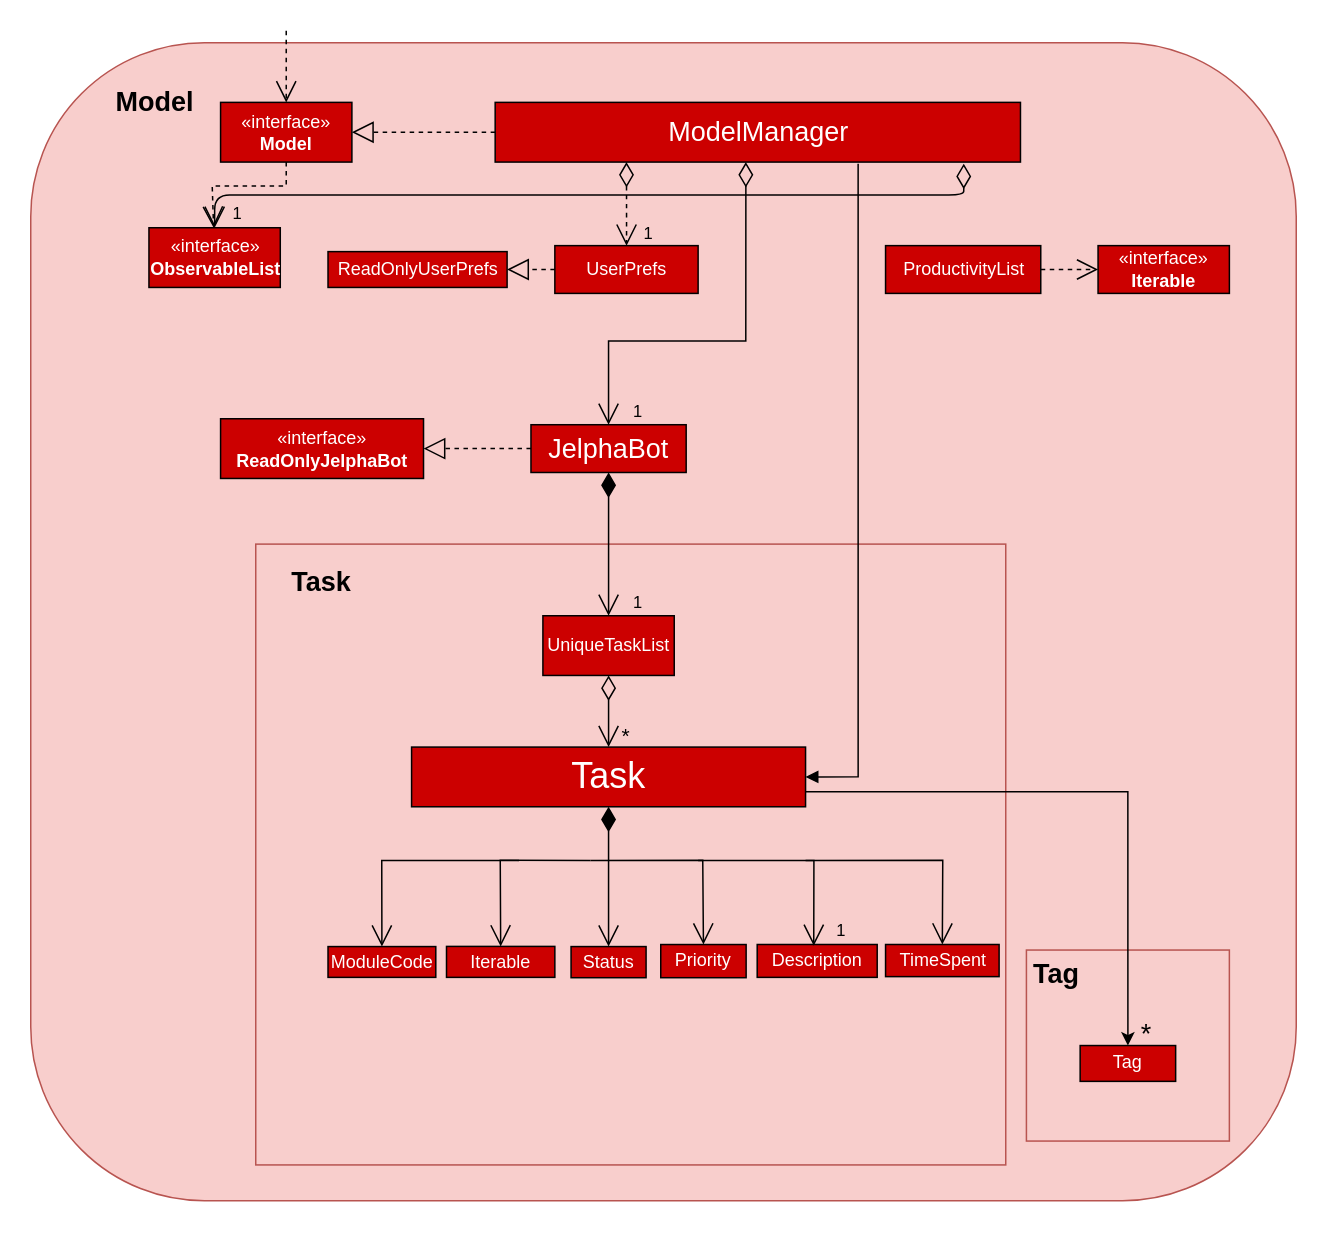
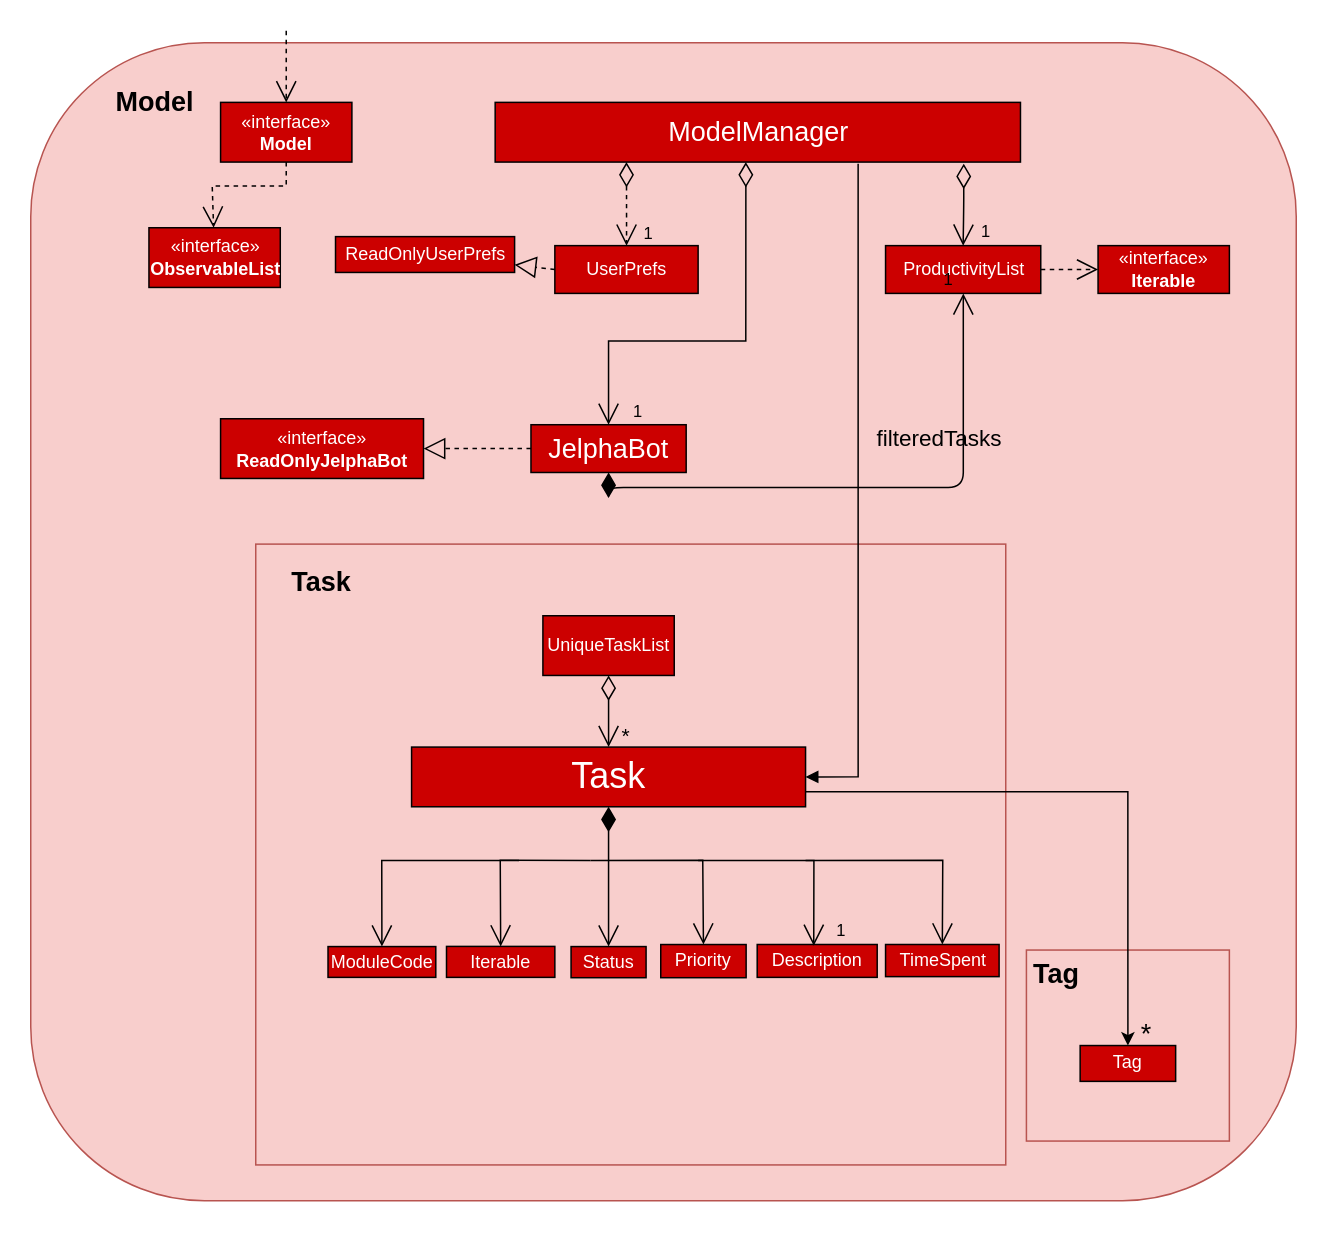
edge "ModelManager" -> "«interface» Model": removed
edge "ModelManager" -- "«interface» ObservableList": now "ModelManager" -- "ProductivityList"
node "ReadOnlyUserPrefs": moved (418, 270) -> (425, 255)
node "filteredTasks": added
edge "JelphaBot" -- "UniqueTaskList": now "JelphaBot" -- "ProductivityList"
